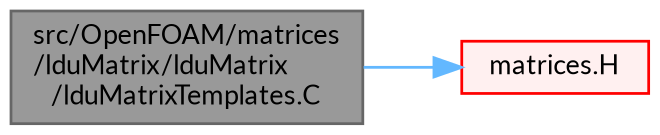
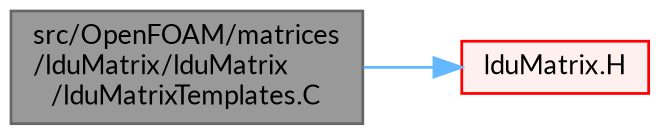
node "matrices.H": label "matrices.H" -> "lduMatrix.H"
